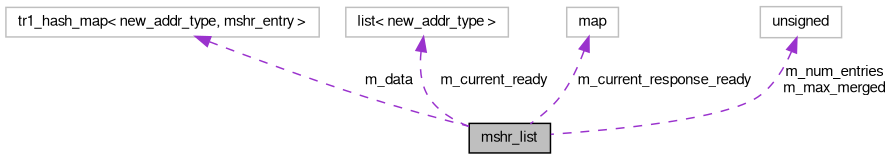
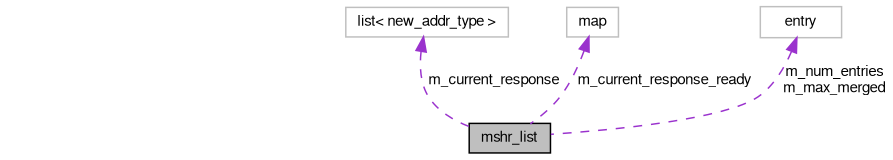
node "tr1_hash_map< new_addr_type, mshr_entry >": removed
node "unsigned": label "unsigned" -> "entry"
edge "mshr_list" -> "list< new_addr_type >": label "m_current_ready" -> "m_current_response"
